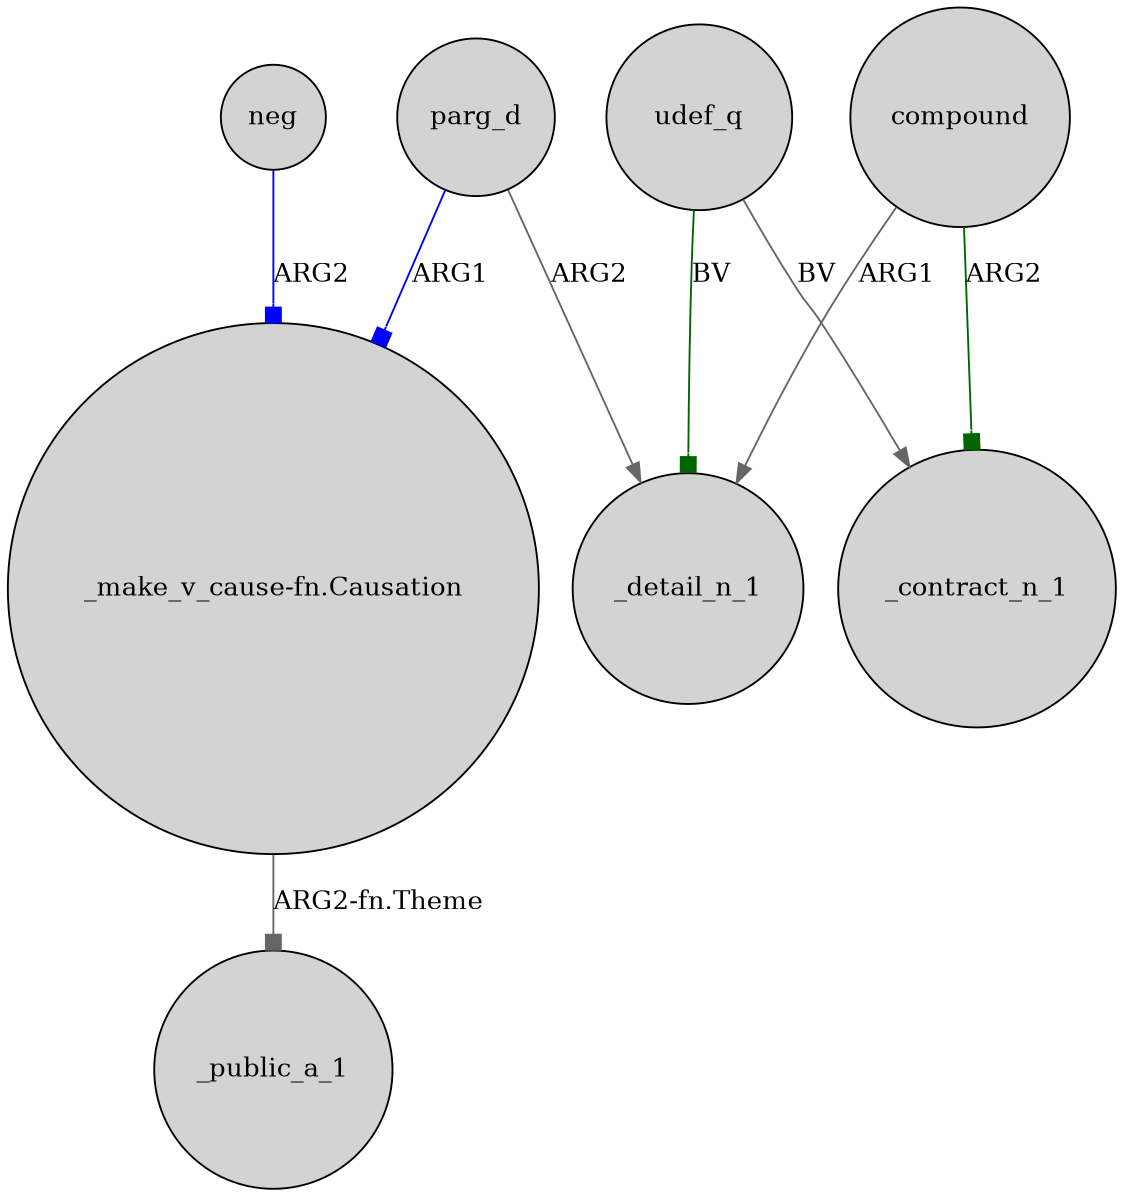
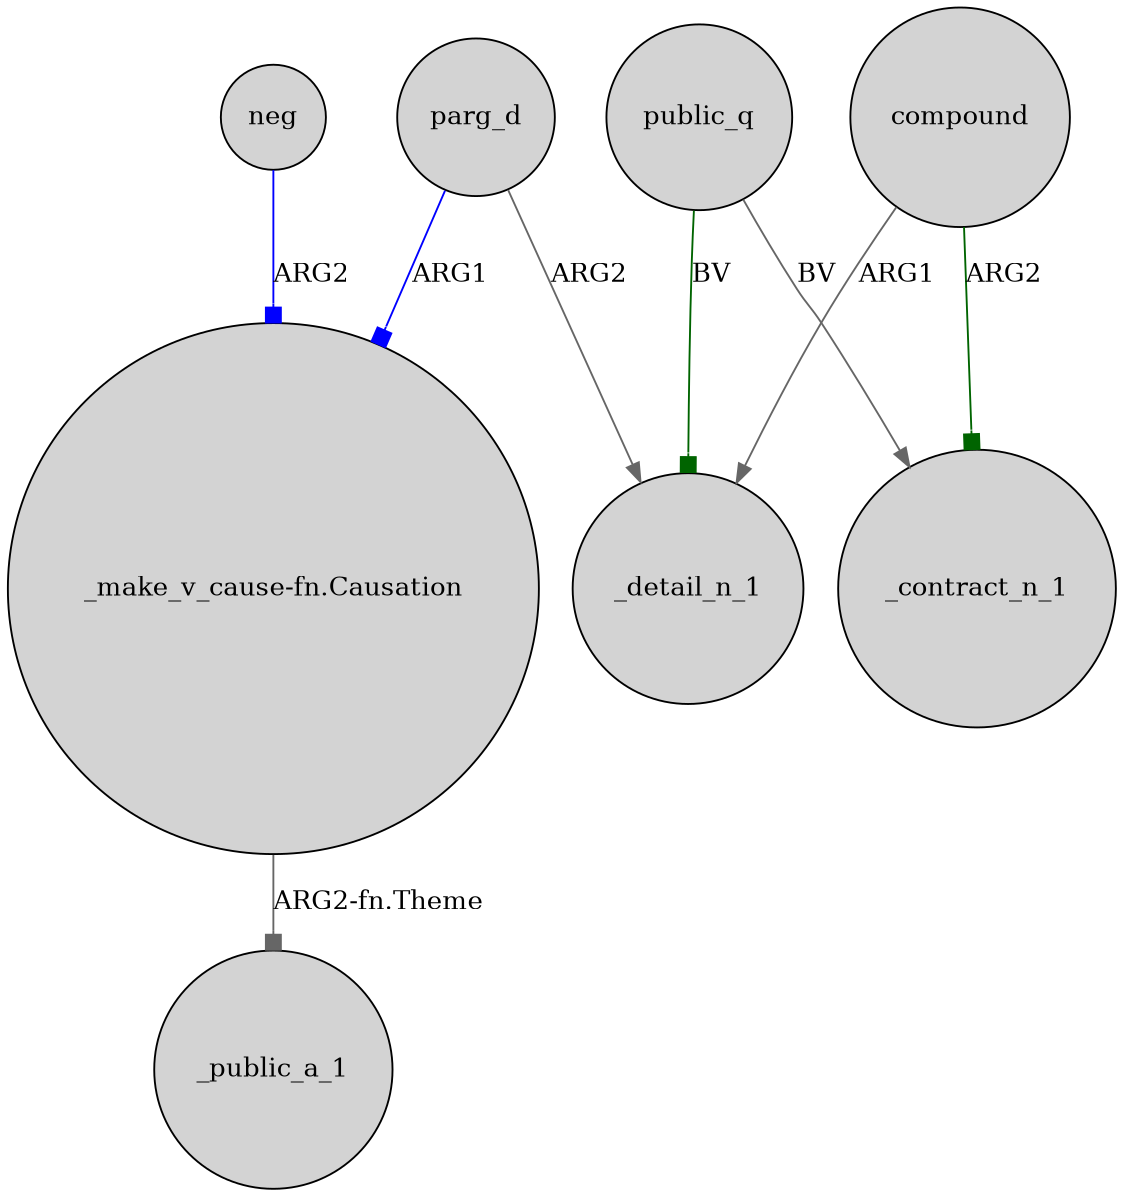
node "udef_q": label "udef_q" -> "public_q"
